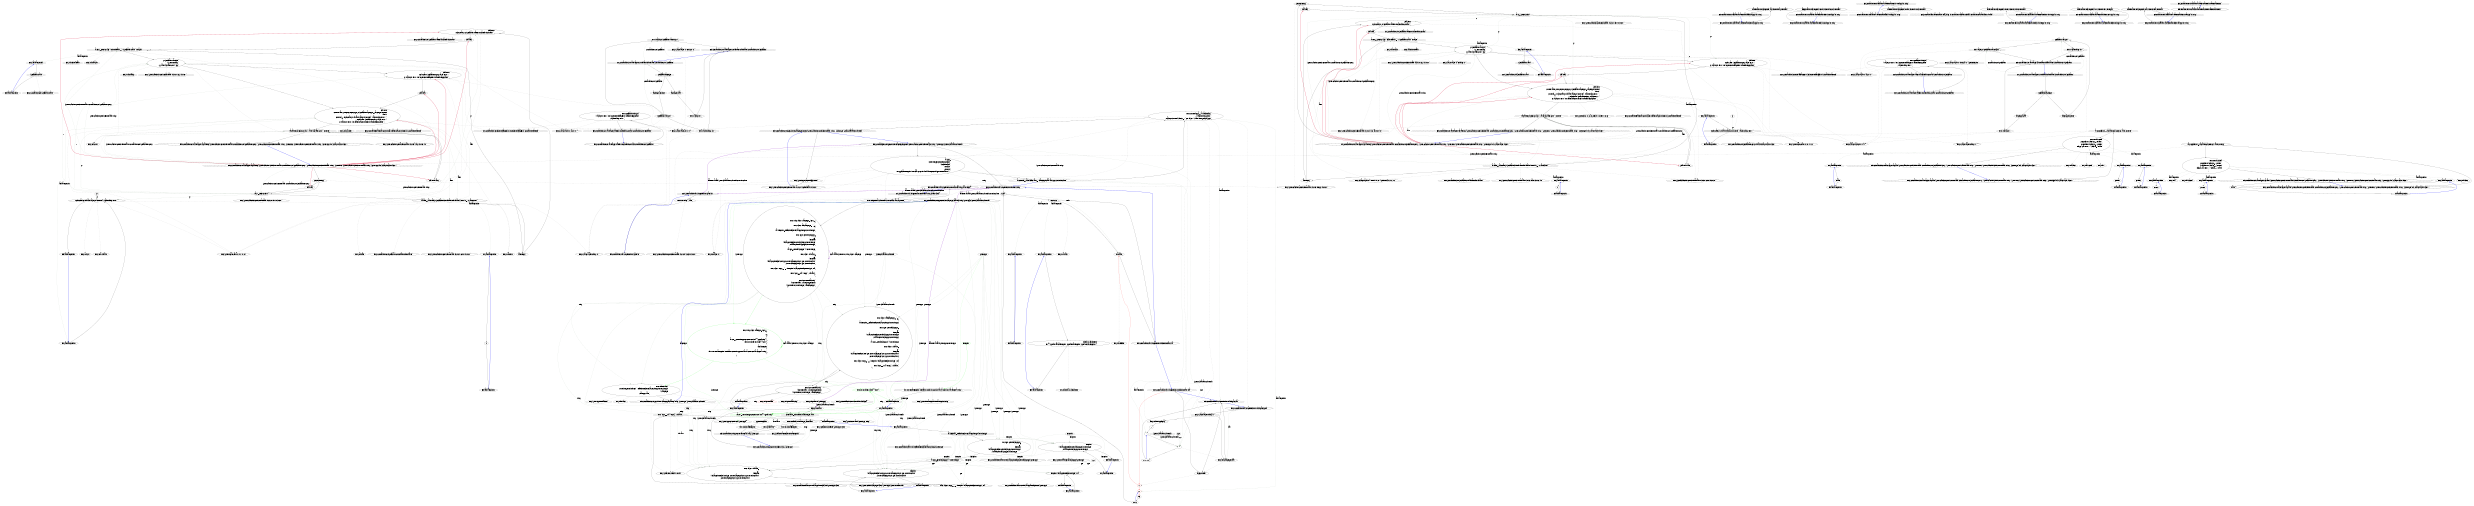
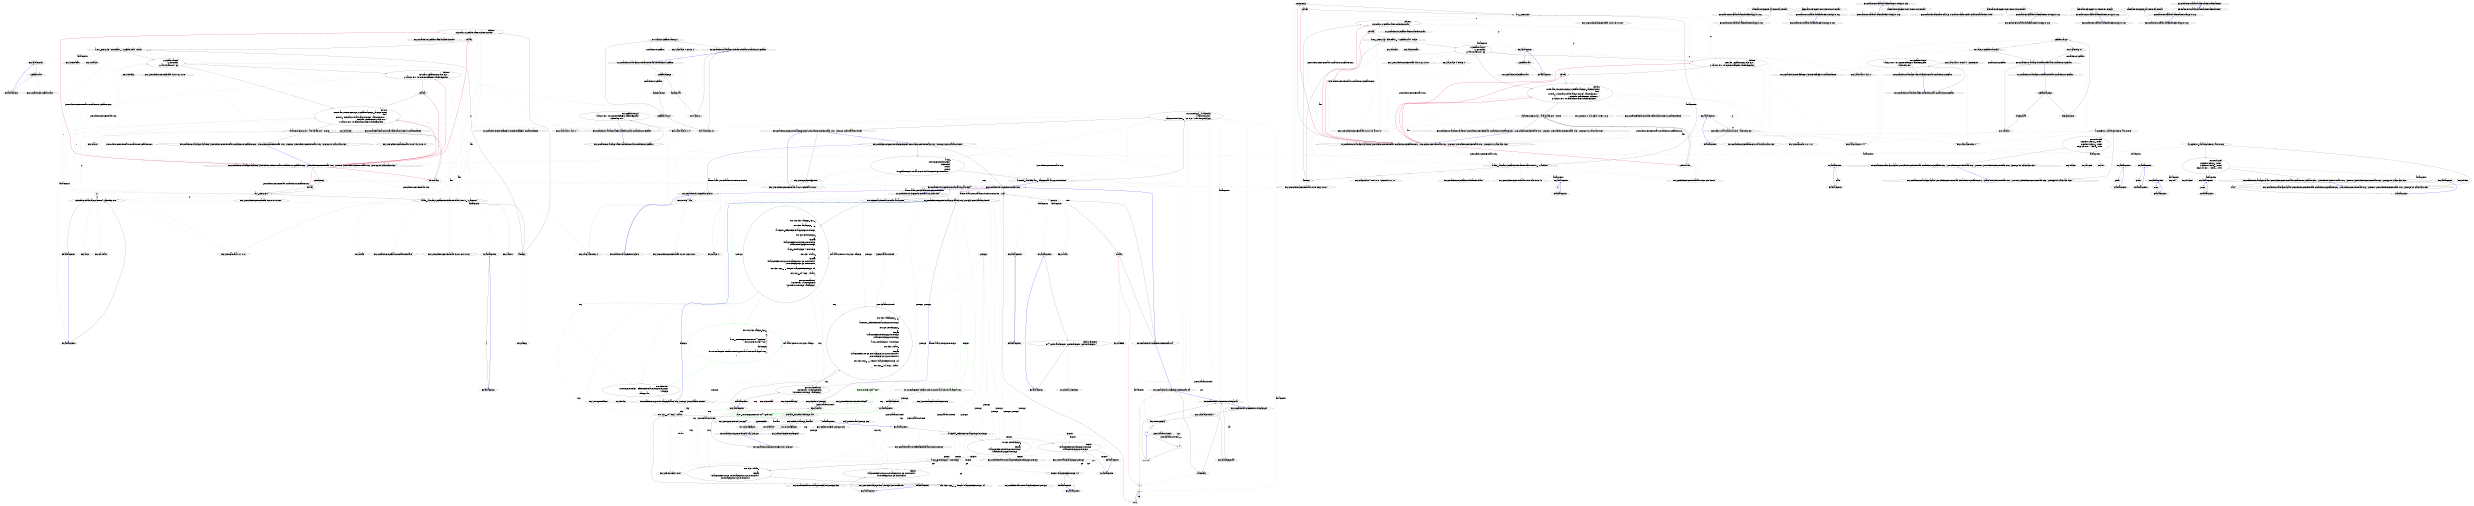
node "Entry Unk.Empty": added
node "a.TypeConverter()": label "a.TypeConverter()" -> "a.MatchNothing()"
